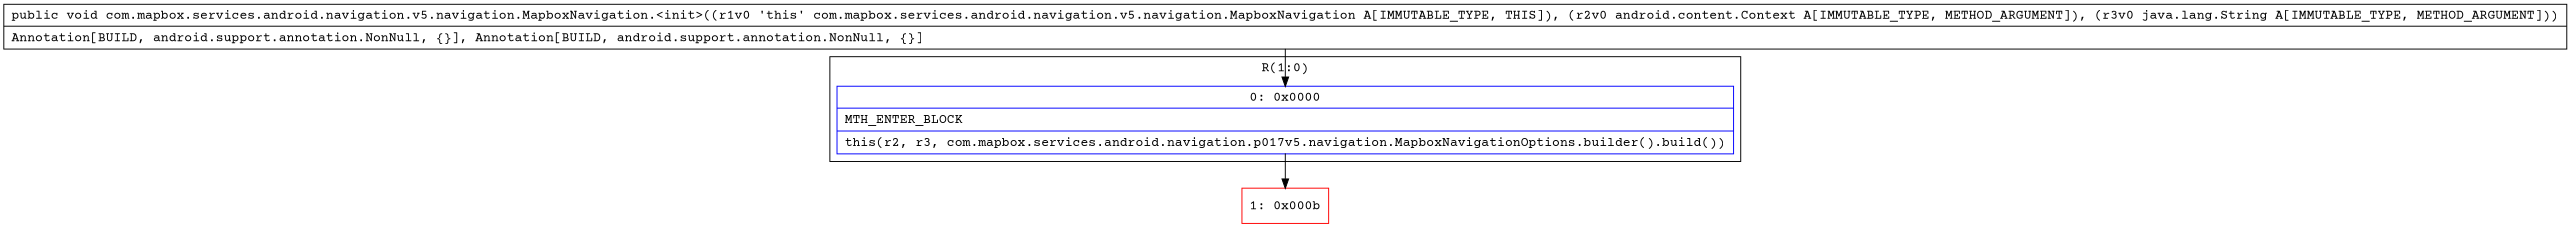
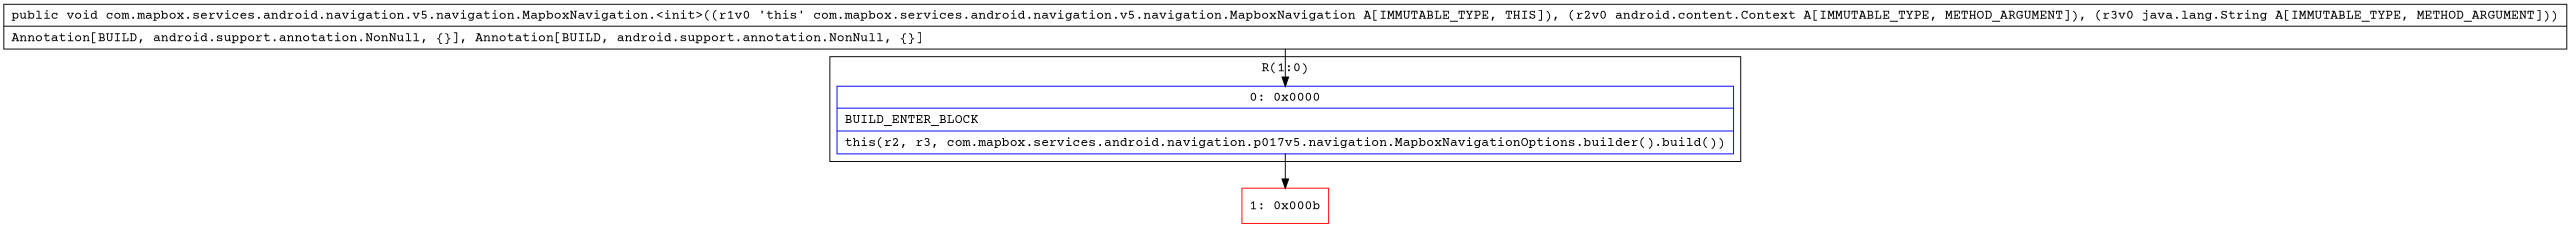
node "0: 0x0000": text "MTH_ENTER_BLOCK" -> "BUILD_ENTER_BLOCK"
